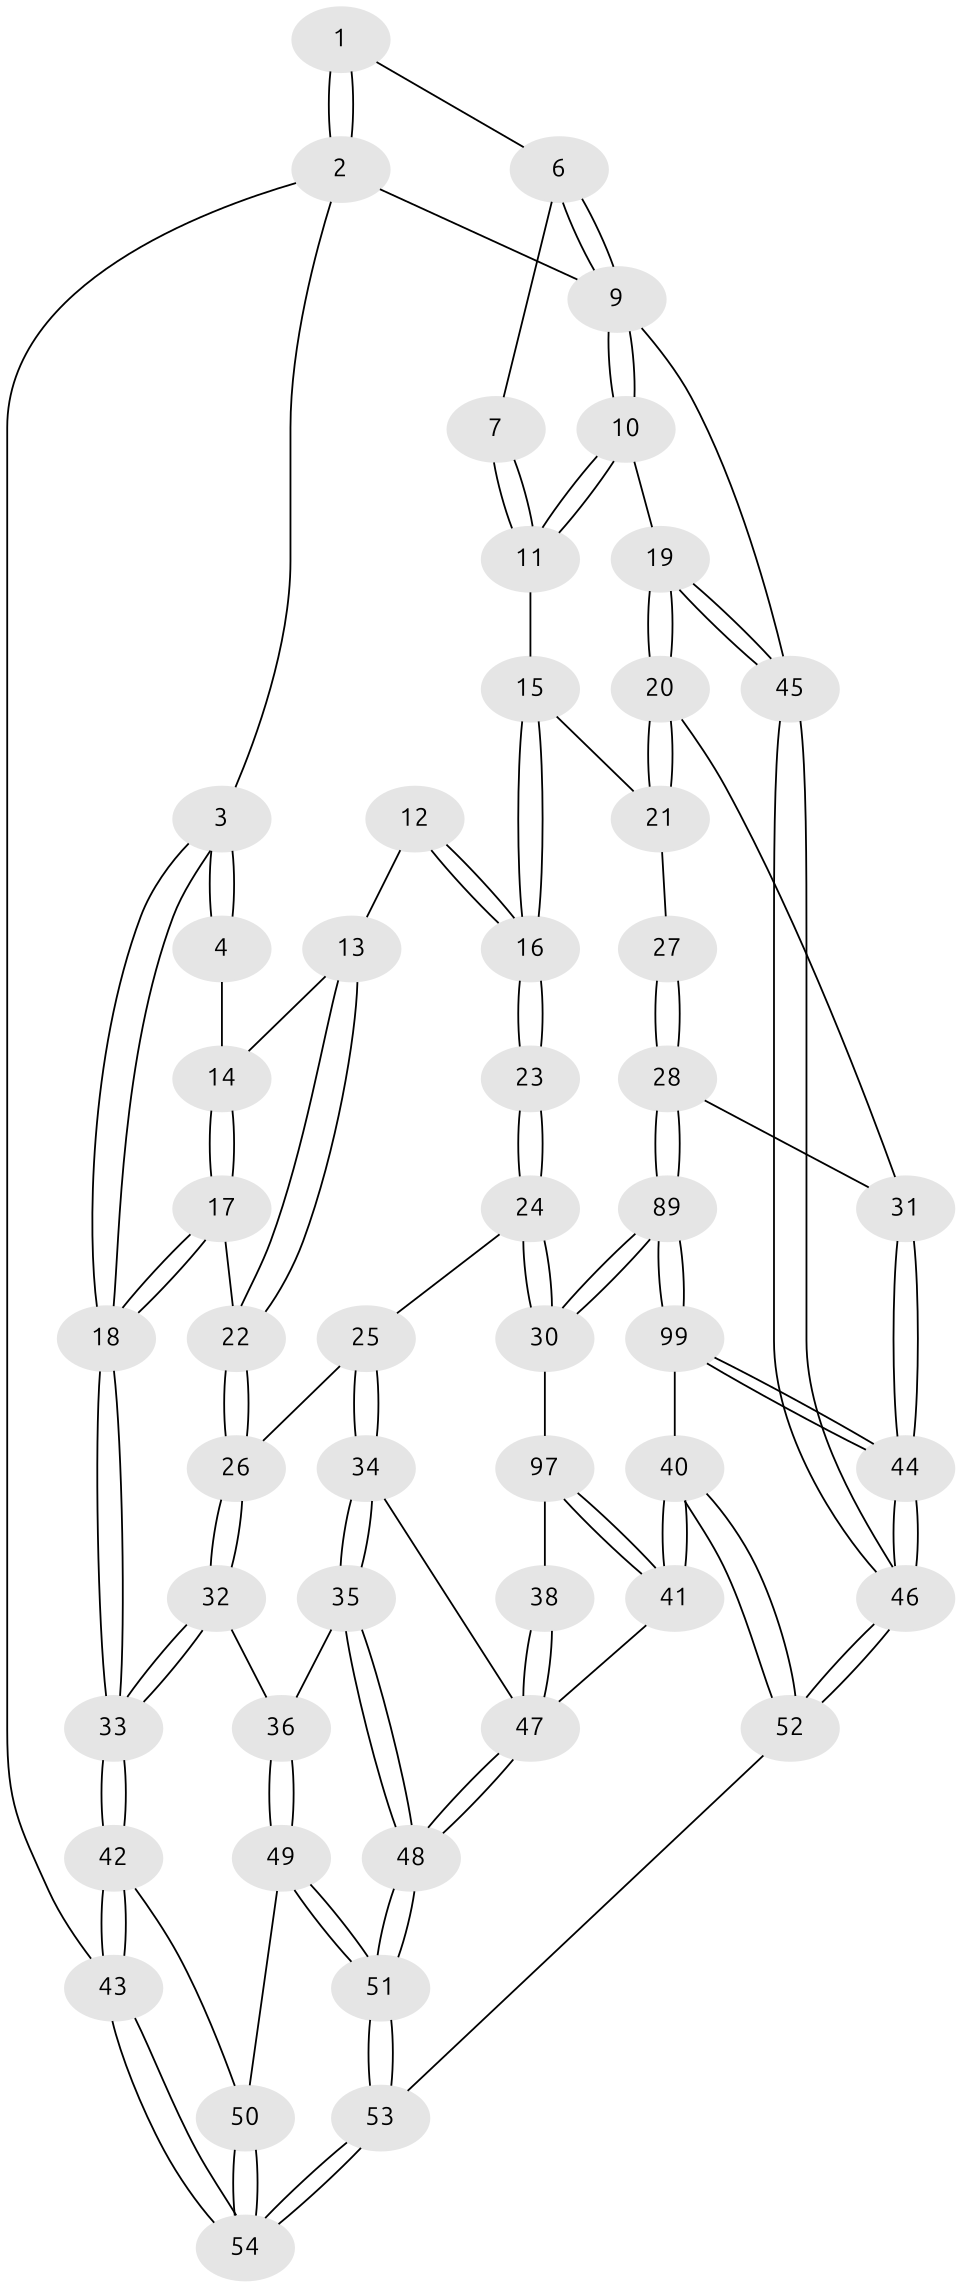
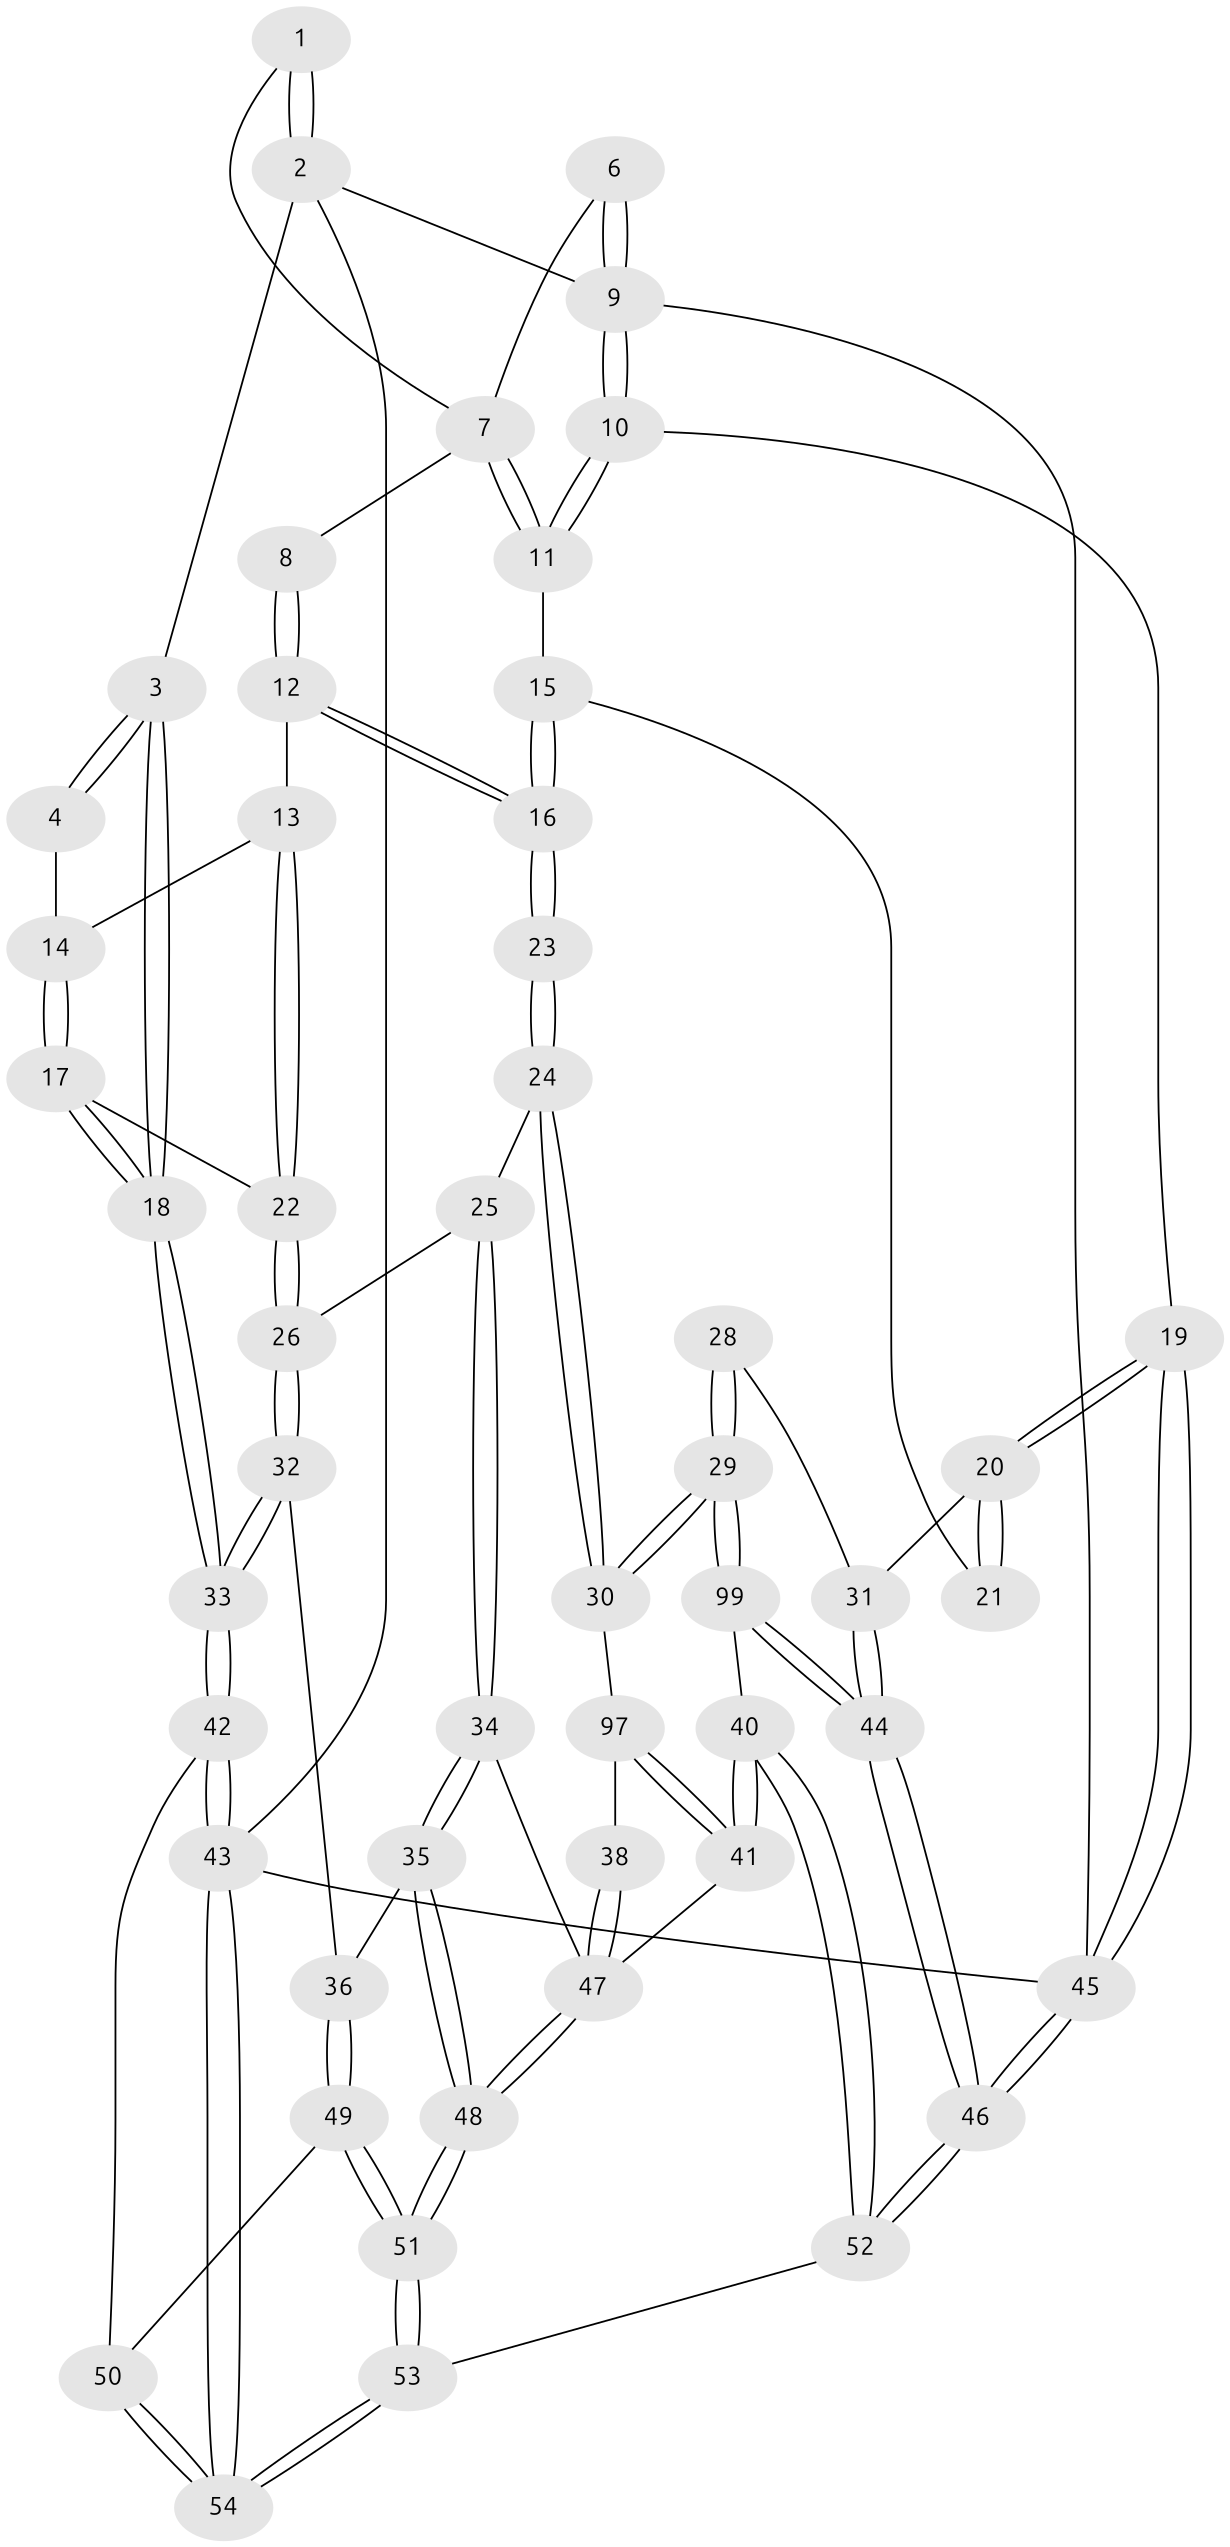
edge "1" -- "6": now "1" -- "7"
node "8": added
node "27": removed
node "89": label "89" -> "29"
edge "43" -- "45": added
